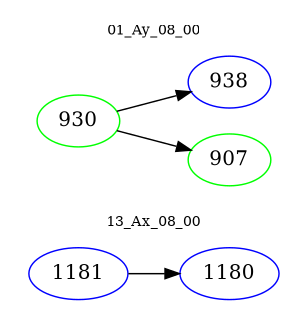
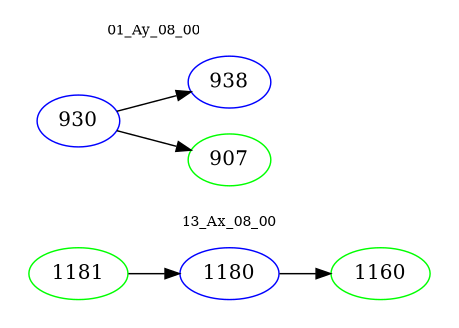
node "930": color green -> blue
node "1181": color blue -> green
node "1160": added
